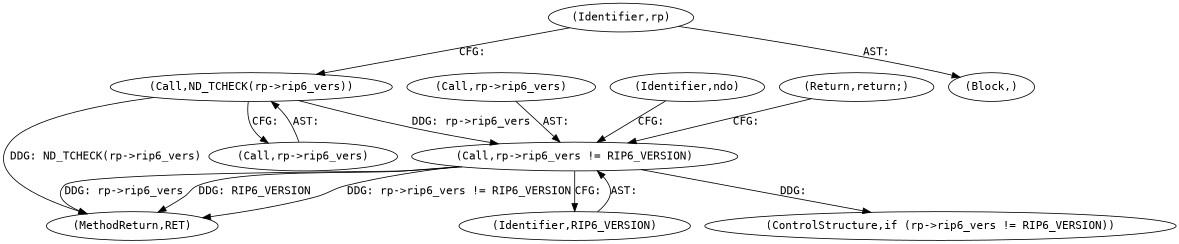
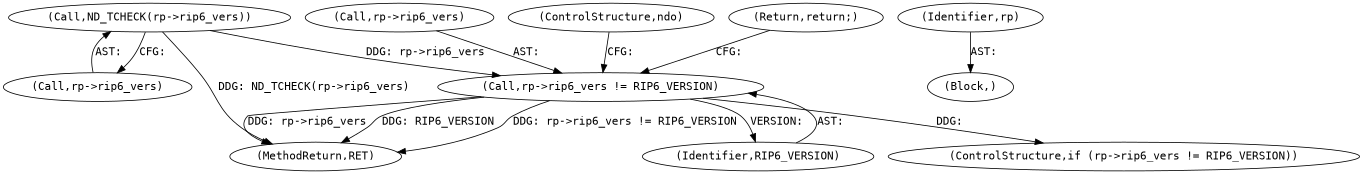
edge "(Identifier,rp)" -> "(Call,ND_TCHECK(rp->rip6_vers))": removed, label "CFG:"
node "(Identifier,ndo)": label "(Identifier,ndo)" -> "(ControlStructure,ndo)"
edge "(Call,rp->rip6_vers != RIP6_VERSION)" -> "(Identifier,RIP6_VERSION)": label "CFG: " -> "VERSION: "
